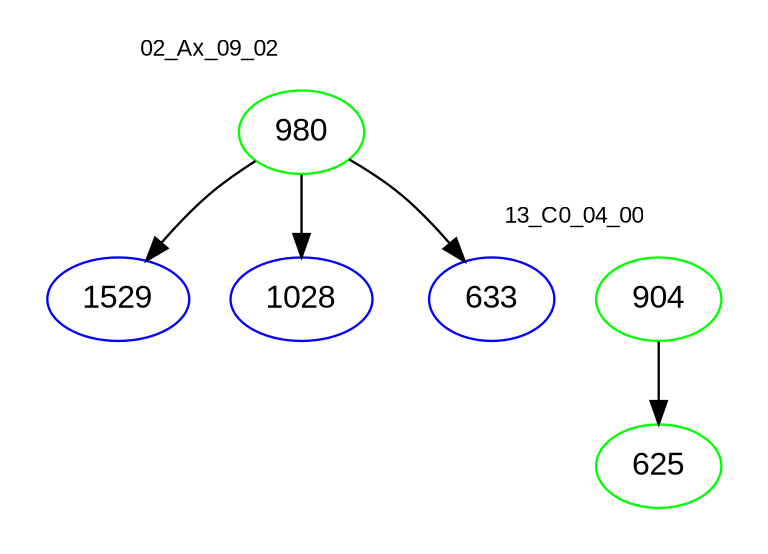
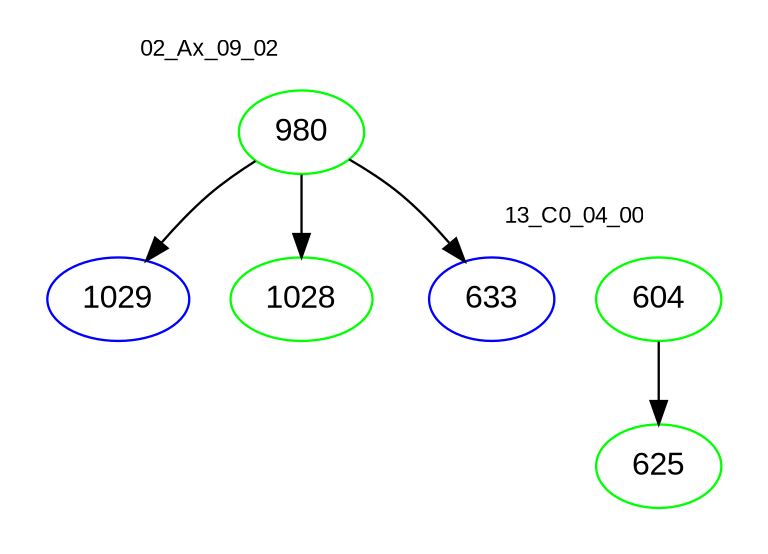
node "1529": label "1529" -> "1029"
node "1028": color blue -> green
node "904": label "904" -> "604"
